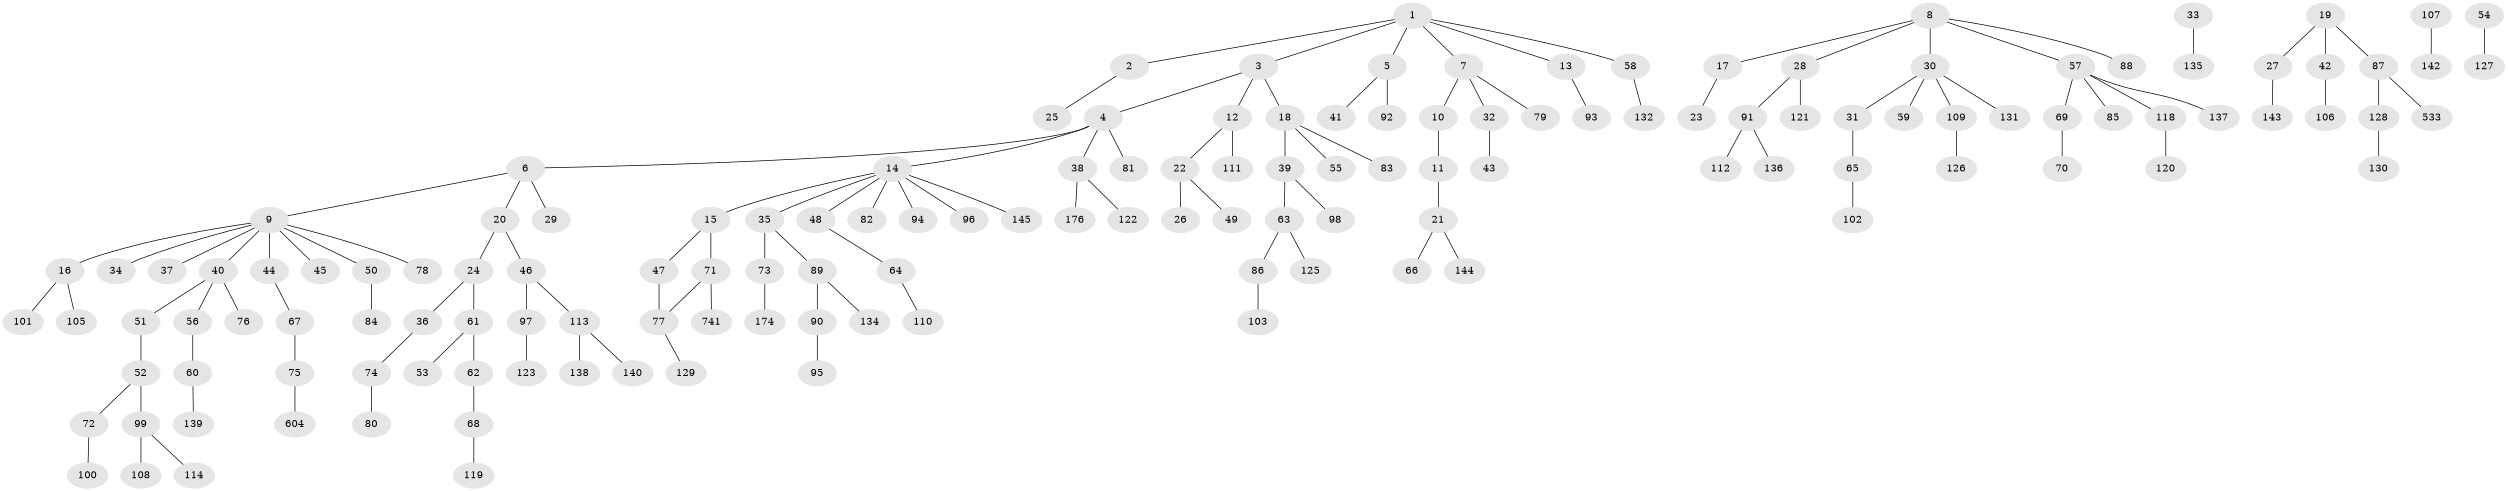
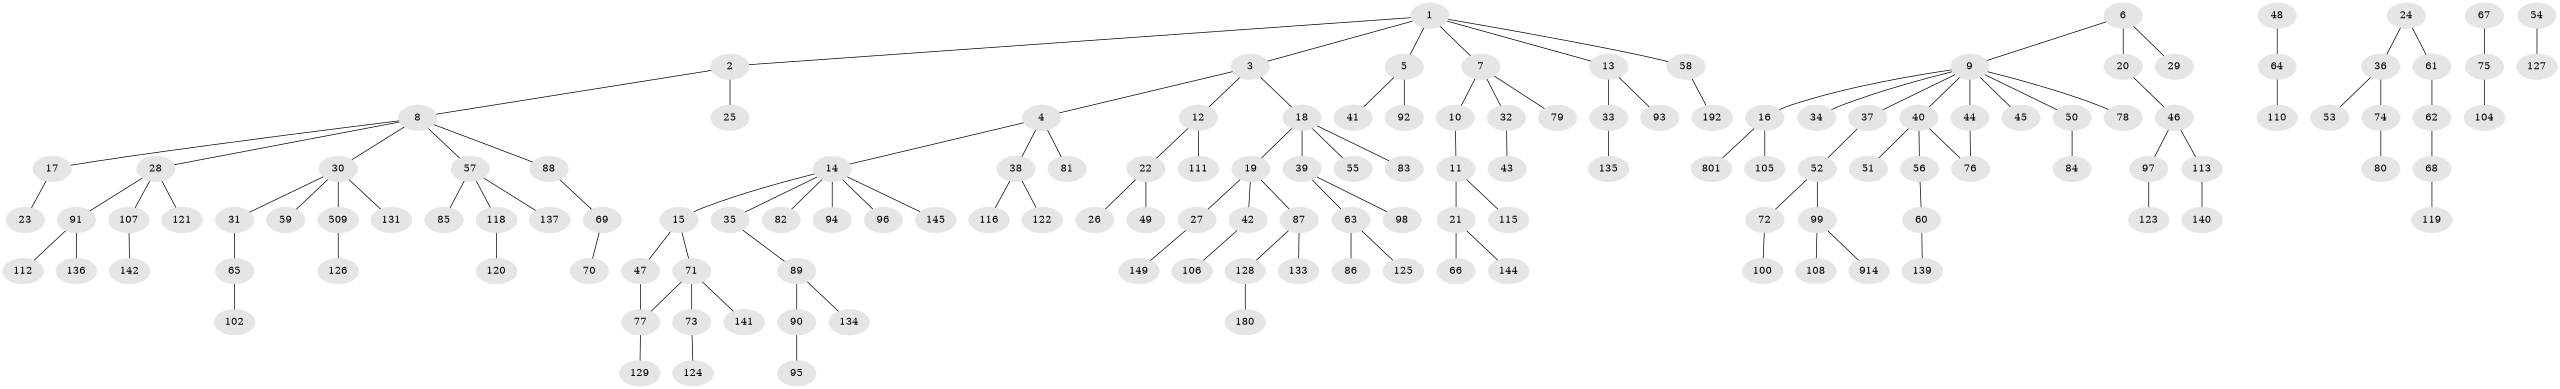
edge "2" -- "8": added
edge "13" -- "33": added
edge "57" -- "69": now "88" -- "69"
node "132": label "132" -> "192"
node "109": label "109" -> "509"
node "143": label "143" -> "149"
node "533": label "533" -> "133"
edge "18" -- "19": added
edge "4" -- "6": removed
node "130": label "130" -> "180"
edge "28" -- "107": added
edge "14" -- "48": removed
node "176": label "176" -> "116"
node "115": added
edge "20" -- "24": removed
edge "35" -- "73": now "71" -- "73"
edge "44" -- "67": now "44" -- "76"
node "101": label "101" -> "801"
node "741": label "741" -> "141"
node "174": label "174" -> "124"
node "103": removed
edge "51" -- "52": now "37" -- "52"
edge "61" -- "53": now "36" -- "53"
node "138": removed
node "604": label "604" -> "104"
node "114": label "114" -> "914"
